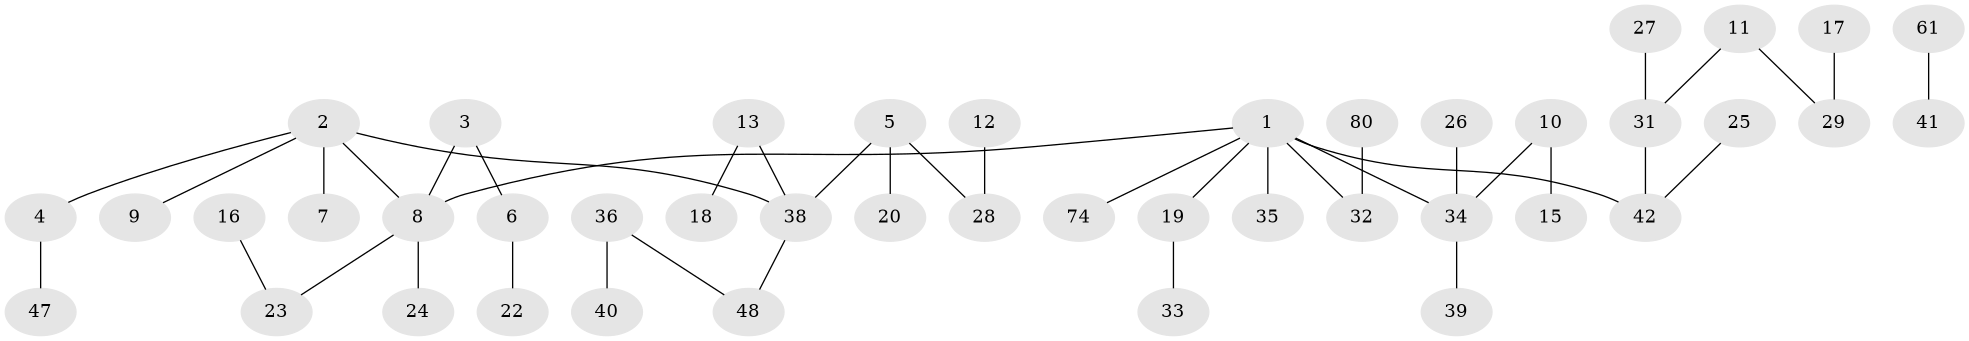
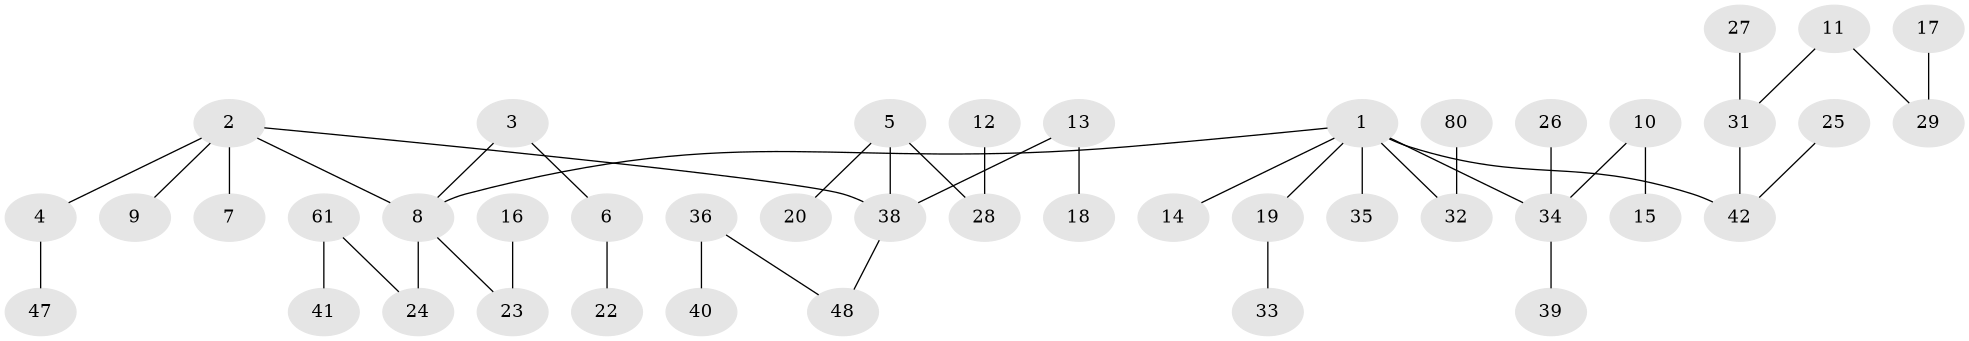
node "74": label "74" -> "14"
edge "61" -- "24": added
